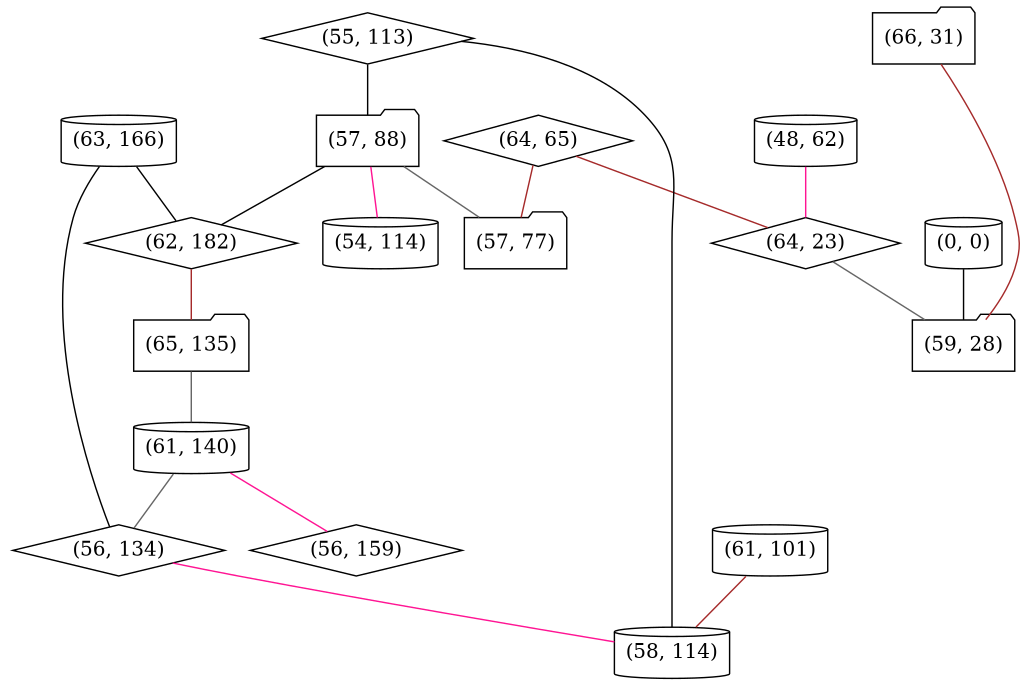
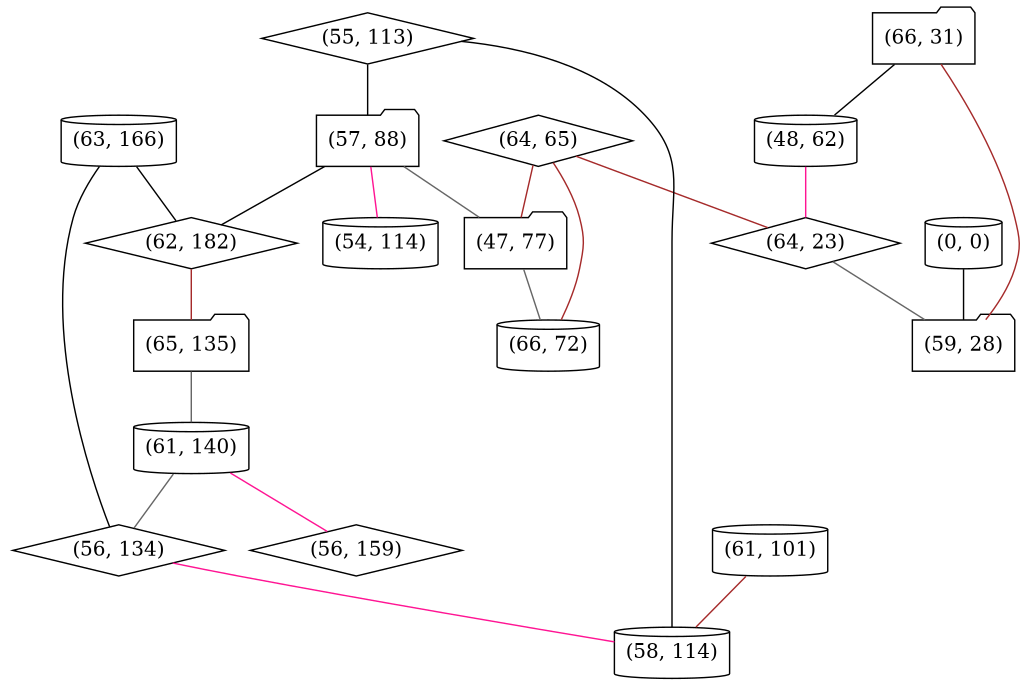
edge "(66, 31)" -- "(48, 62)": added
node "(57, 77)": label "(57, 77)" -> "(47, 77)"
node "(66, 72)": added
